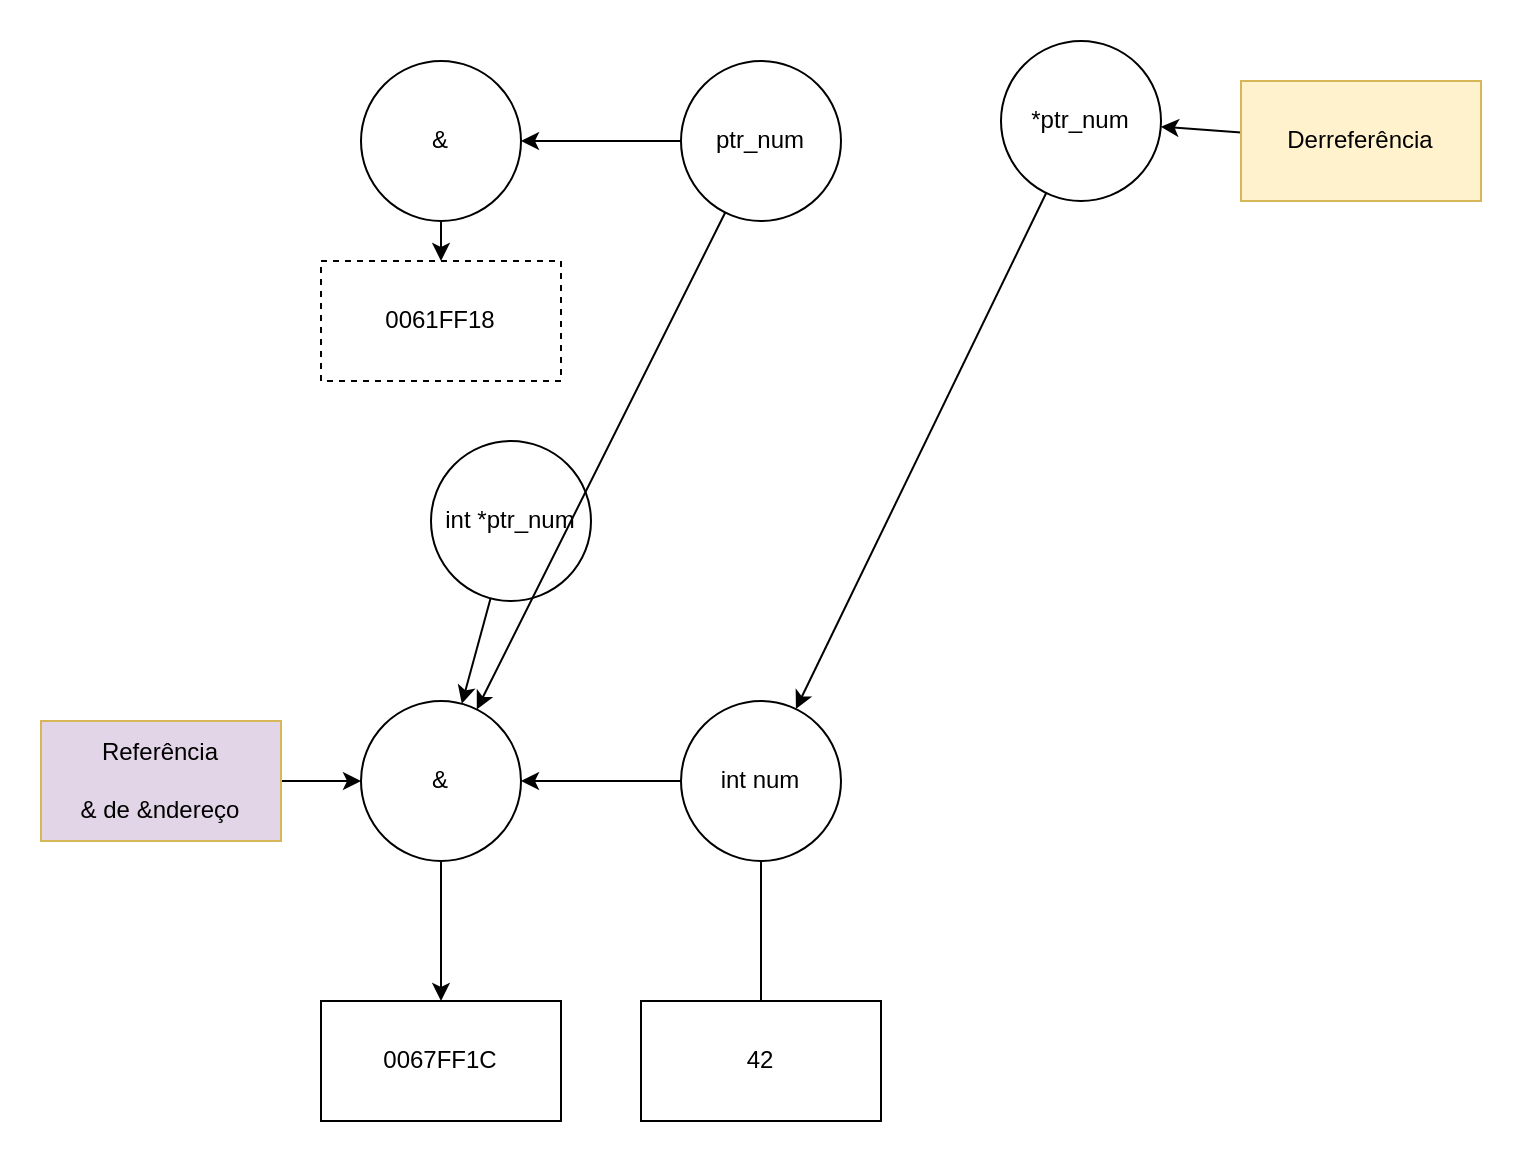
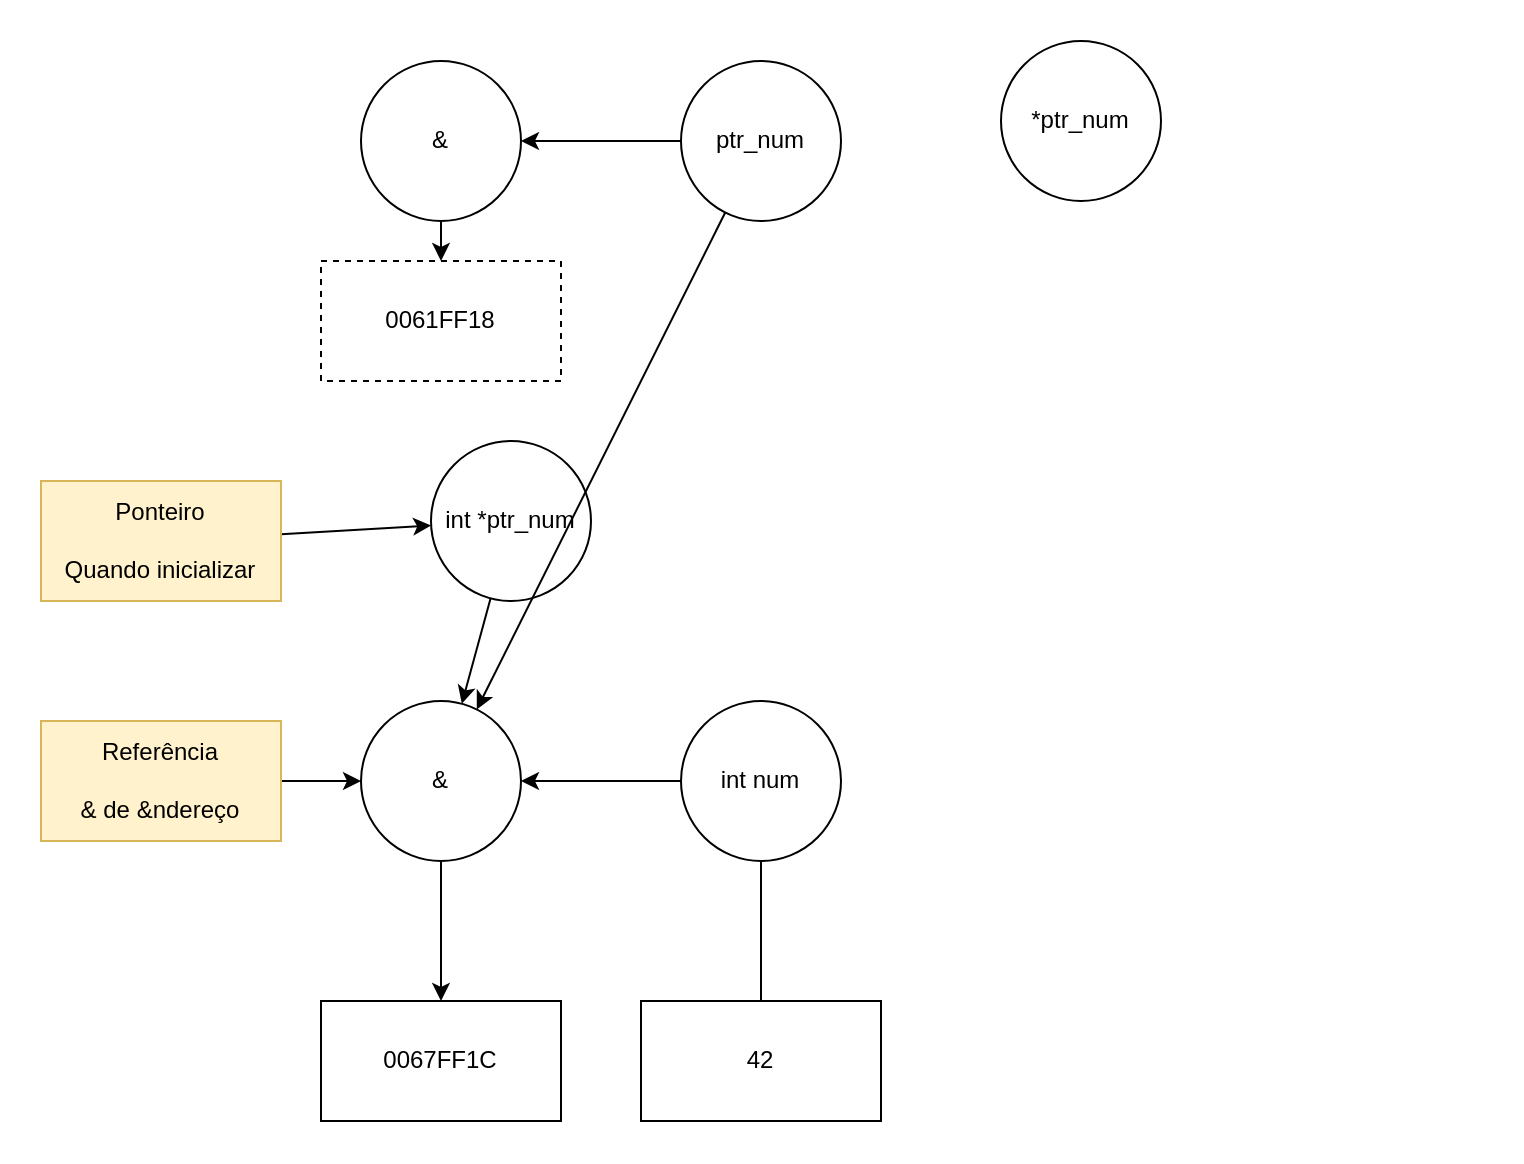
edge "Derreferência" -> "*ptr_num": removed
node "Derreferência": removed
edge "*ptr_num" -> "int num": removed
edge "Ponteiro Quando inicializar" -> "int *ptr_num": added
node "Ponteiro Quando inicializar": added
node "Referência & de &ndereço": fillcolor #e1d5e7 -> #fff2cc
